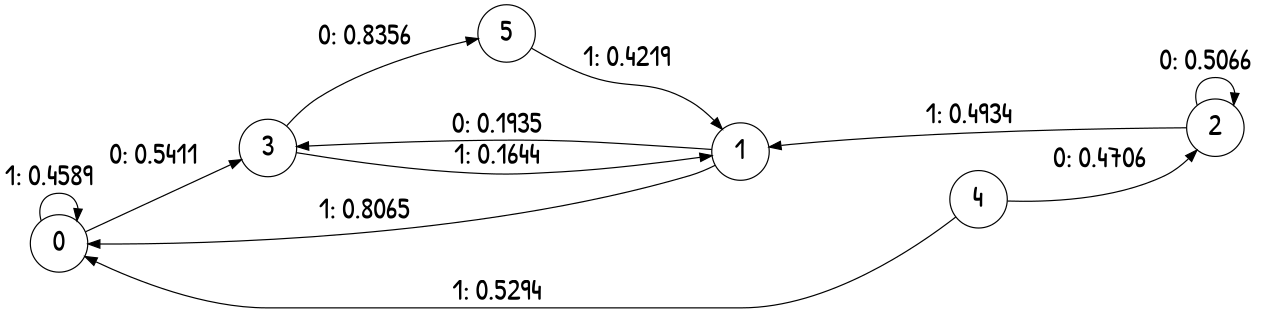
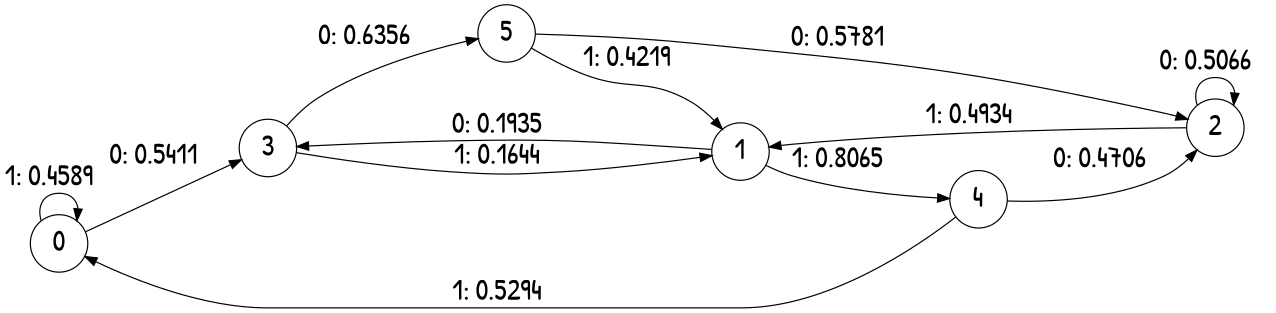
edge "3" -> "5": label "0: 0.8356   " -> "0: 0.6356   "
edge "5" -> "2": added, label "0: 0.5781"
edge "1" -> "0": now "1" -> "4"
